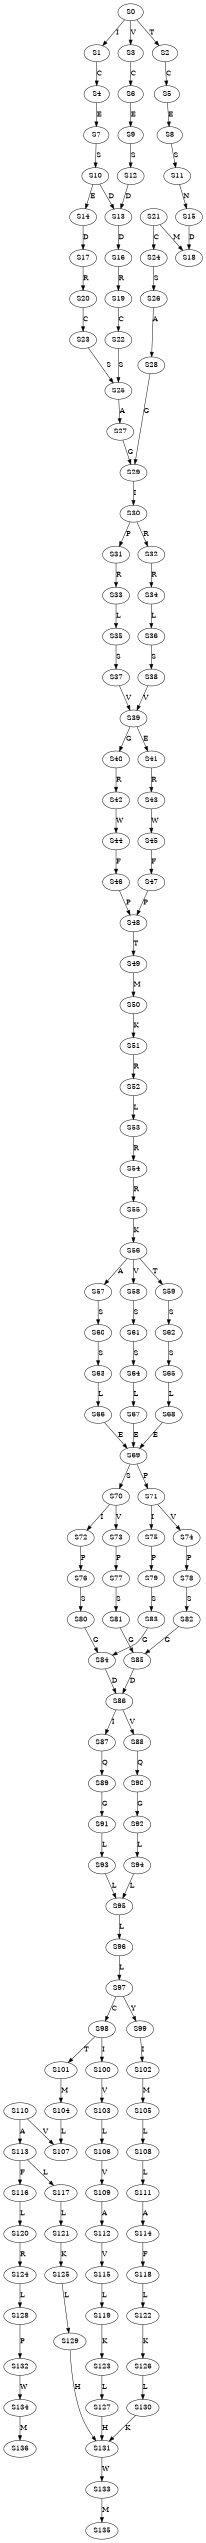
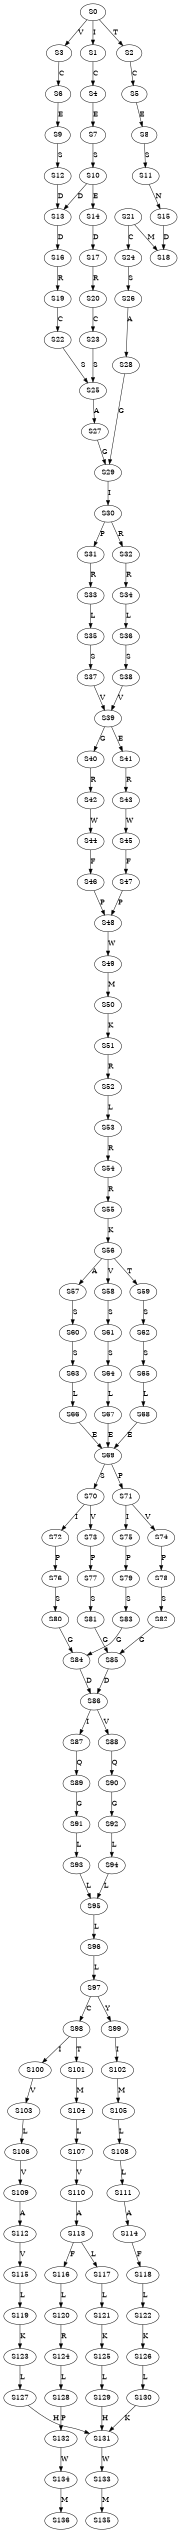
edge "S48" -> "S49": label "T" -> "W"
edge "S110" -> "S107": reversed
